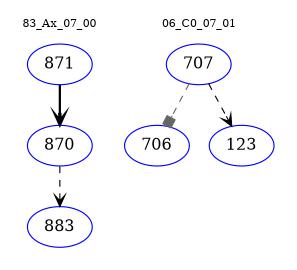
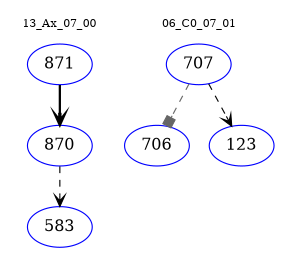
cluster "83_Ax_07_00": label "83_Ax_07_00" -> "13_Ax_07_00"
node "883": label "883" -> "583"
